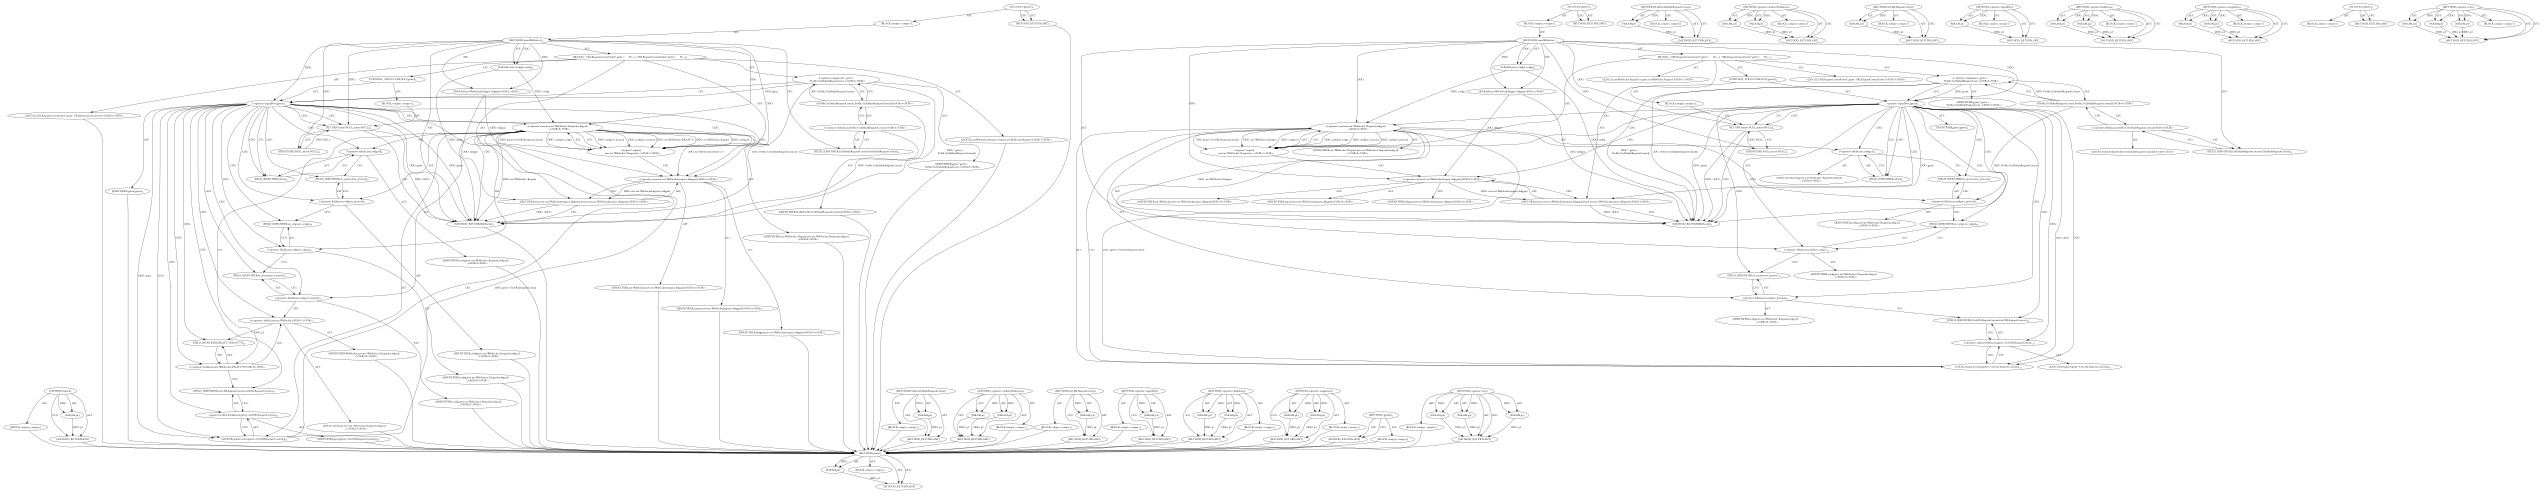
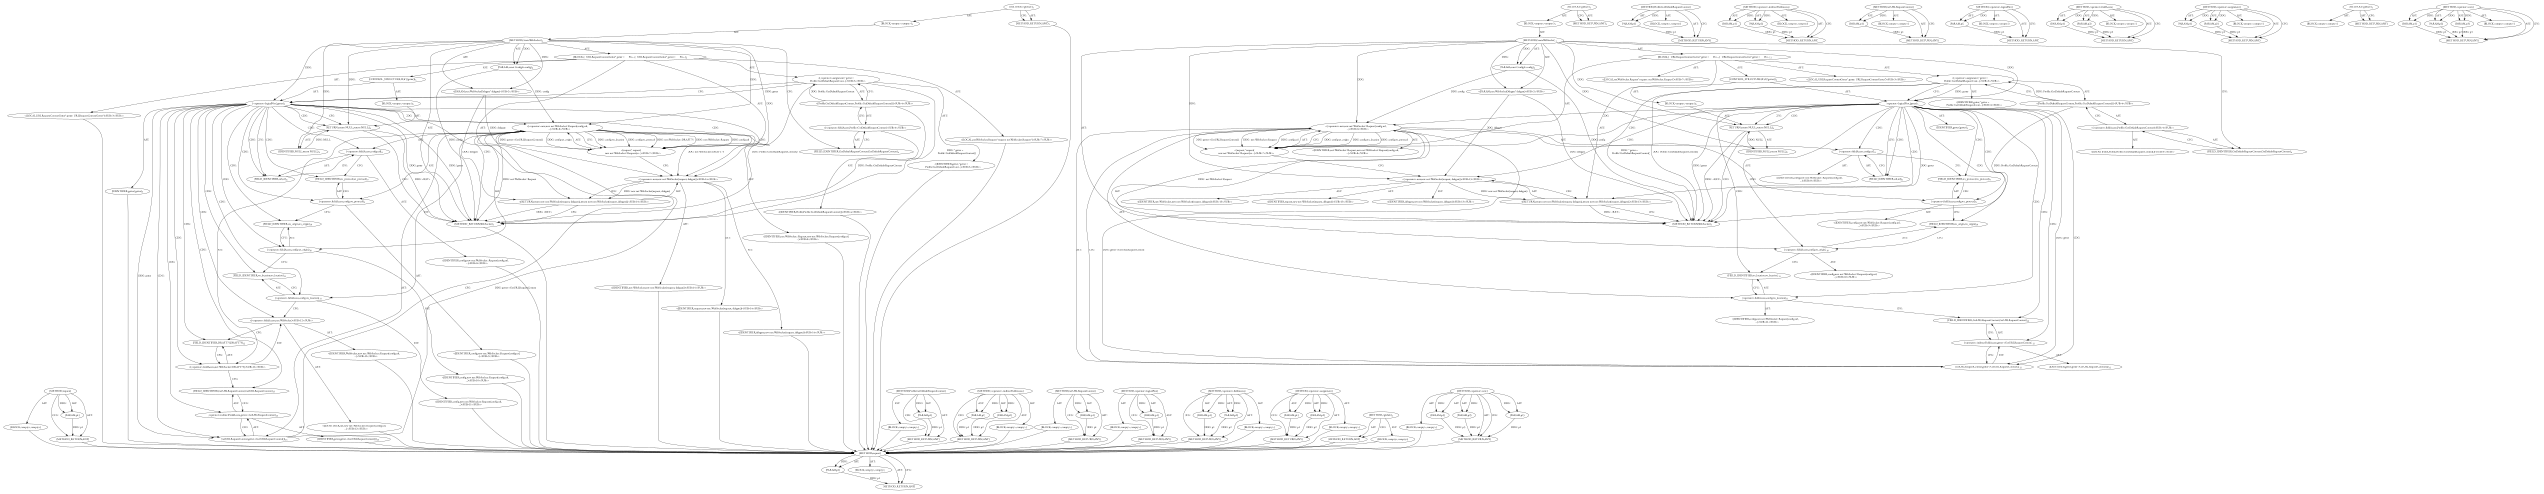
edge "<(<operator>.fieldAccess,net::WebSocket)<SUB>12</SUB>>" -> "(FIELD_IDENTIFIER,DRAFT75,DRAFT75)": label "DDG: p1" -> "CFG: "
